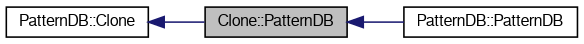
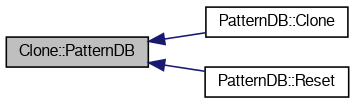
edge "Clone::PatternDB" -> "PatternDB::Clone": reversed
node "PatternDB::PatternDB": label "PatternDB::PatternDB" -> "PatternDB::Reset"
